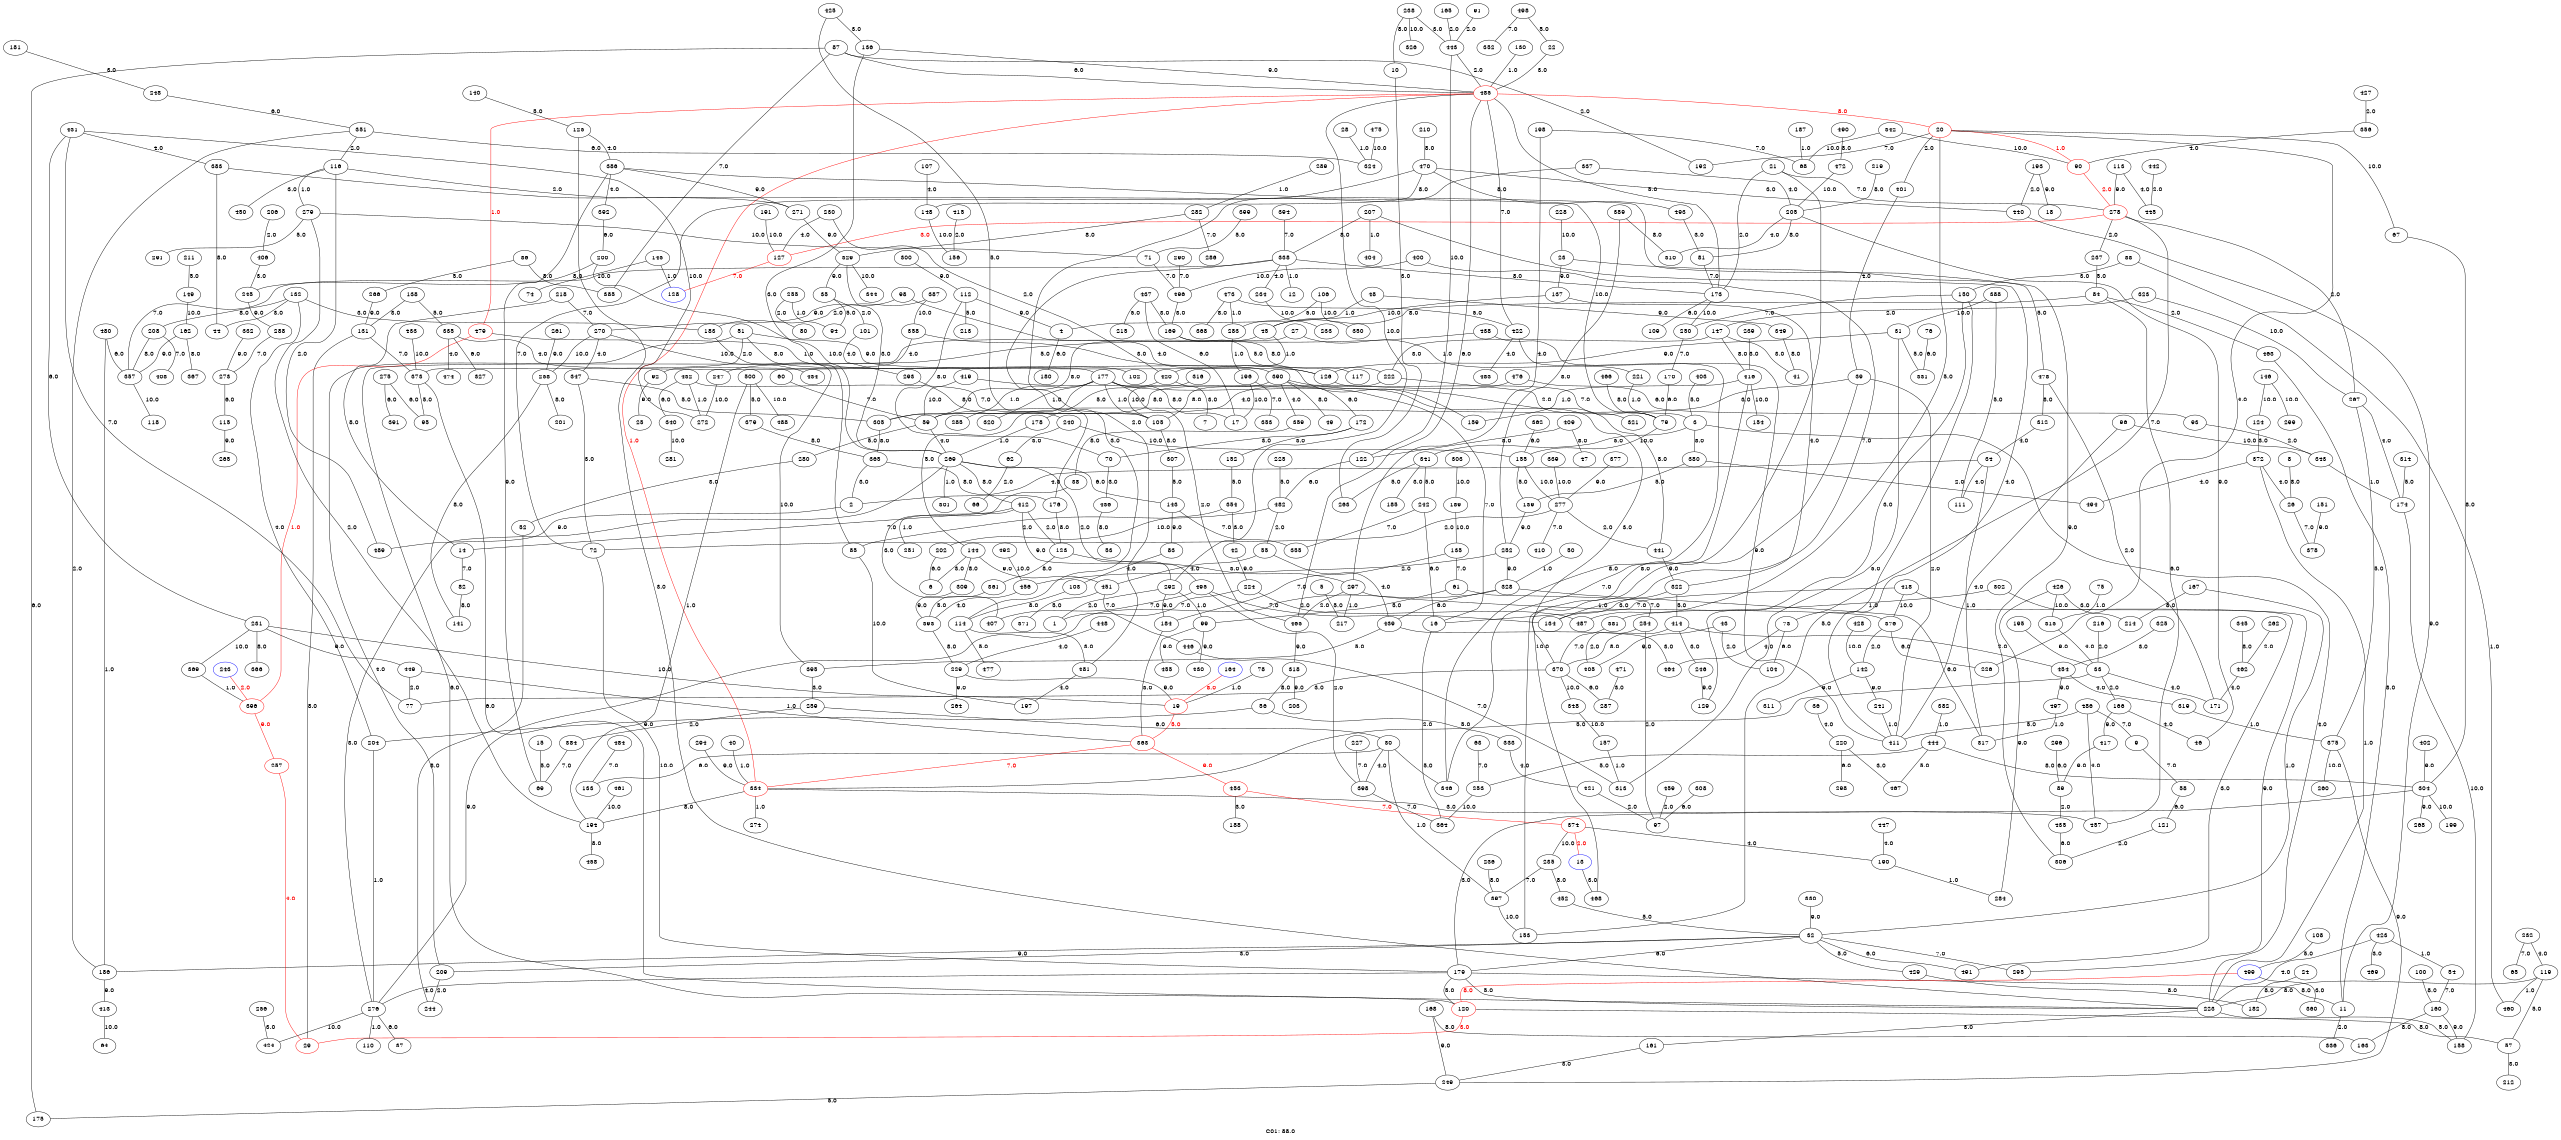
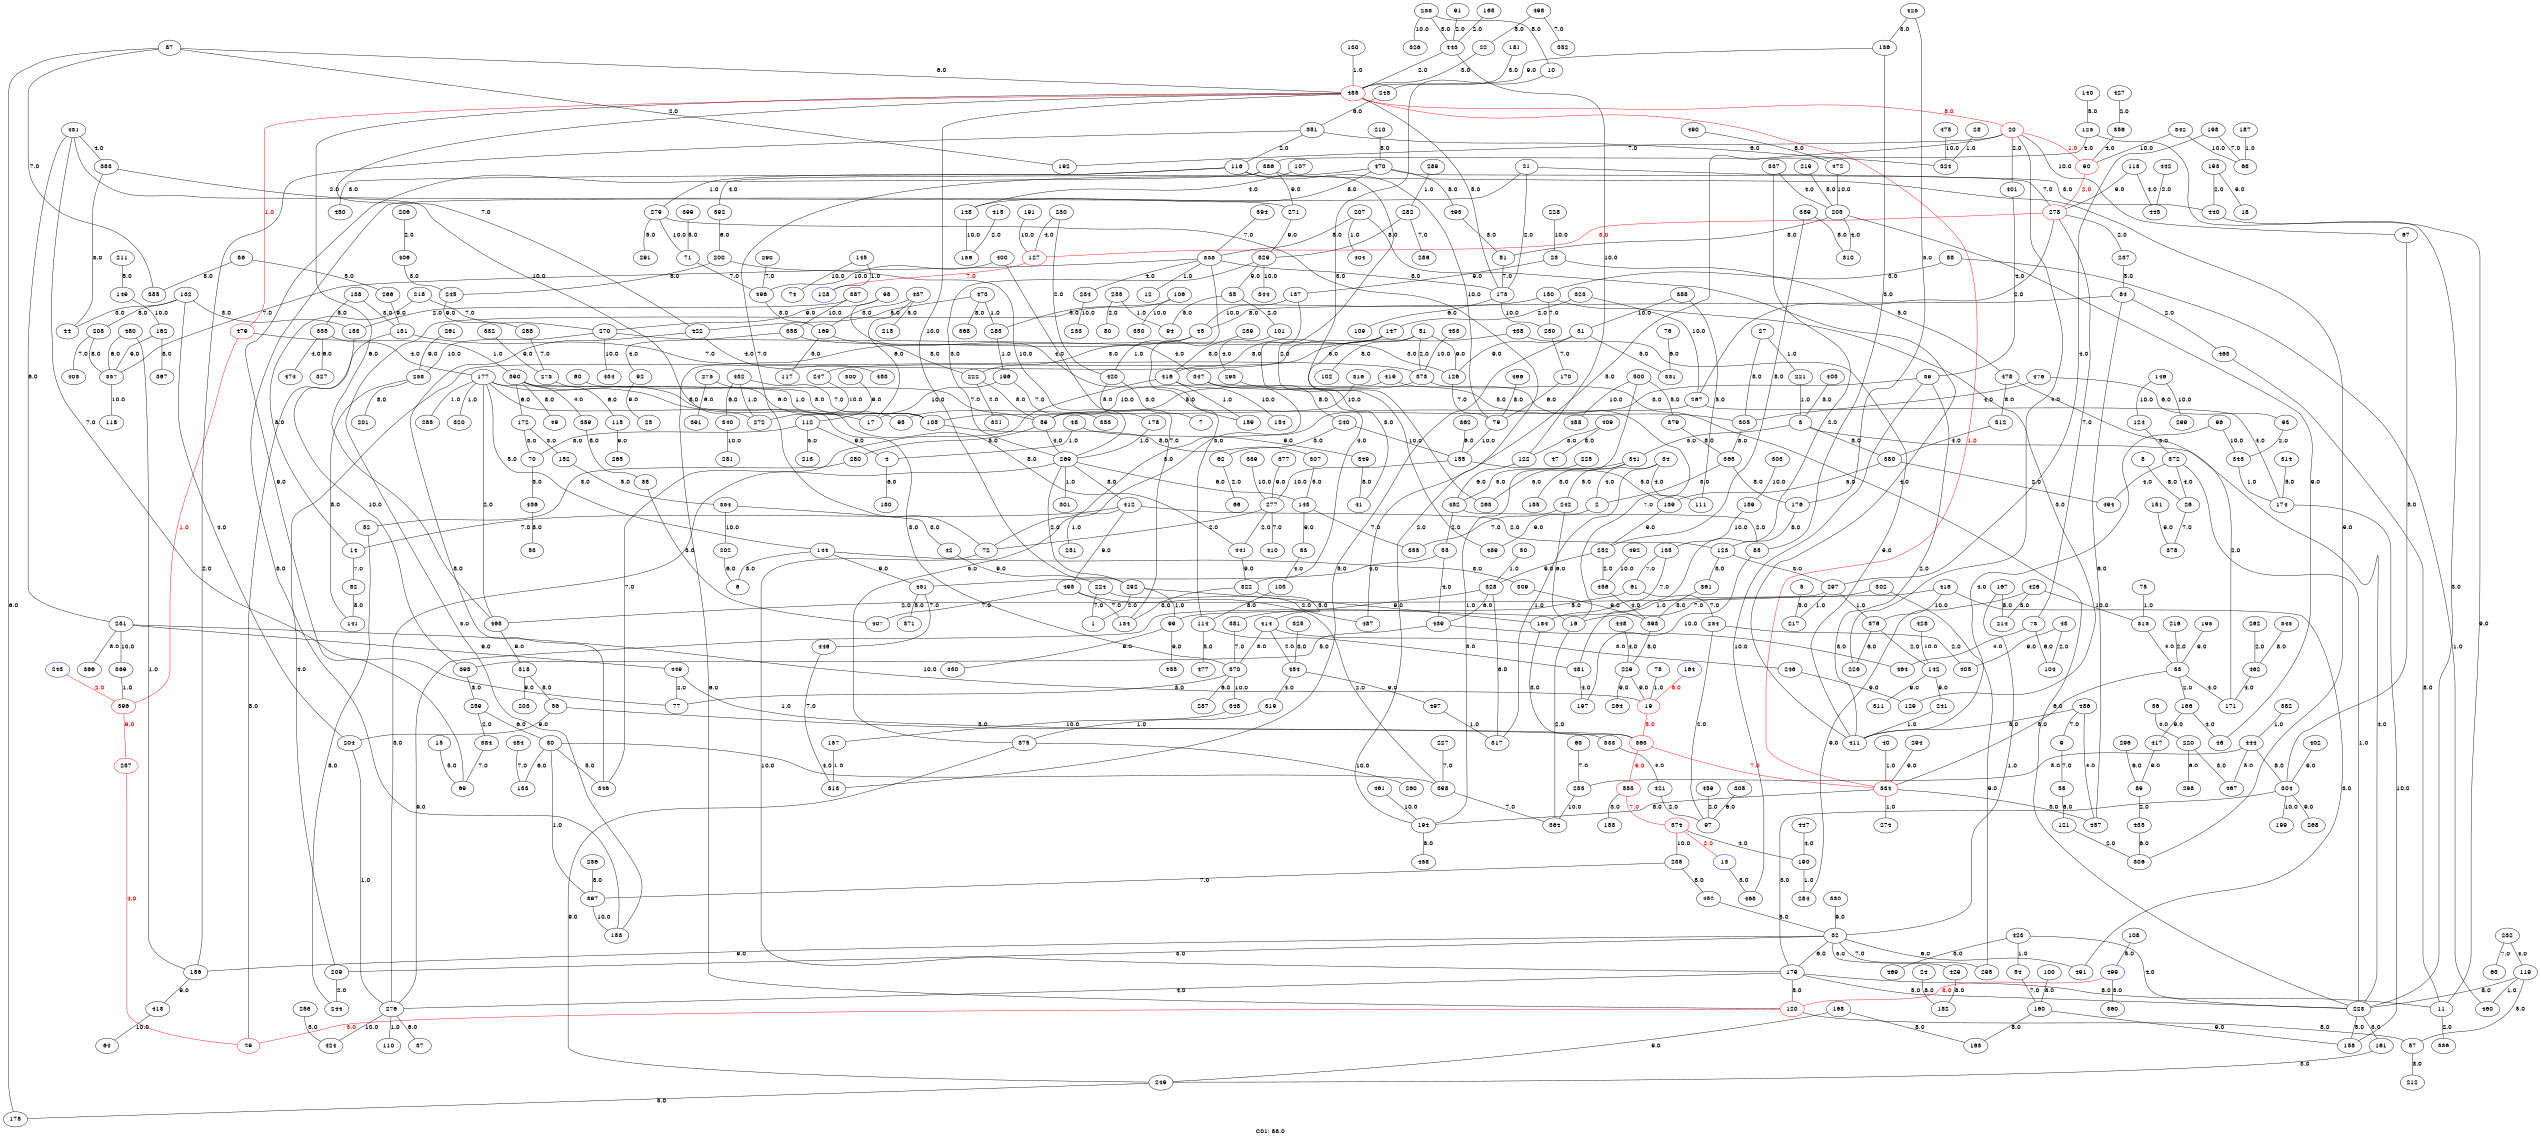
edge "312" -- "34": now "312" -- "380"
node "471": removed
node "453": label "453" -> "553"
